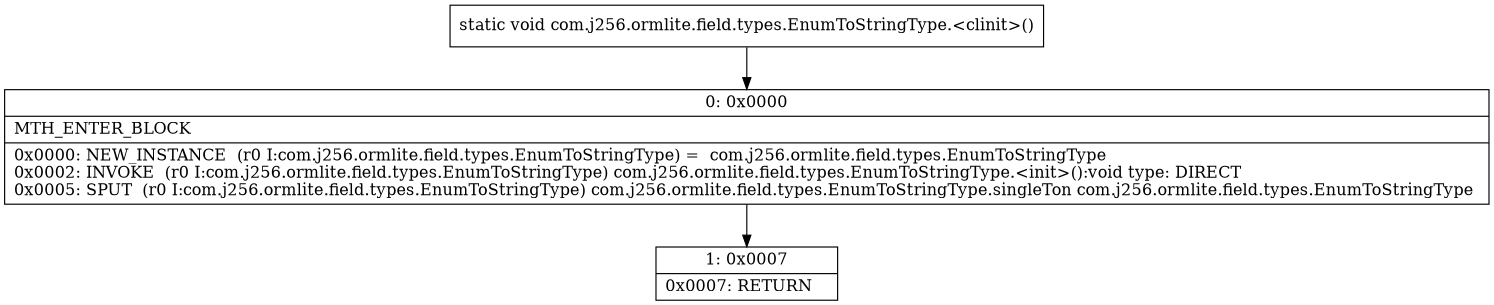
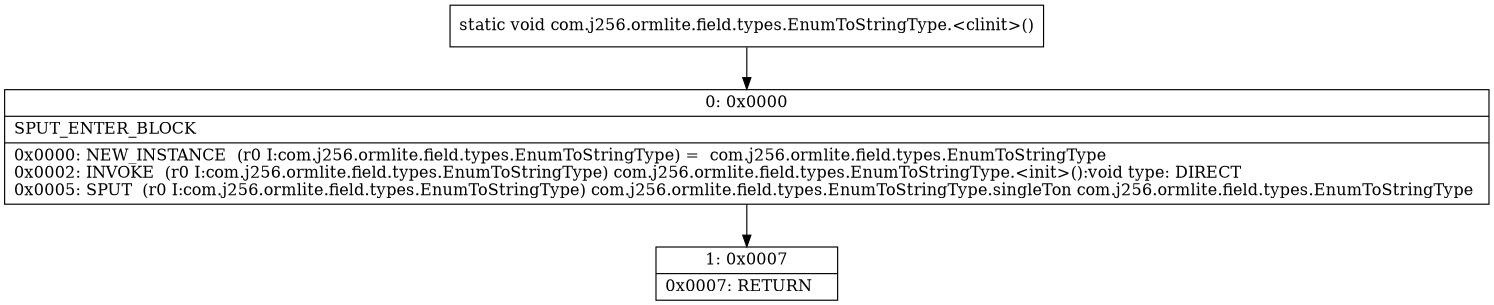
node "0: 0x0000": text "MTH_ENTER_BLOCK" -> "SPUT_ENTER_BLOCK"
